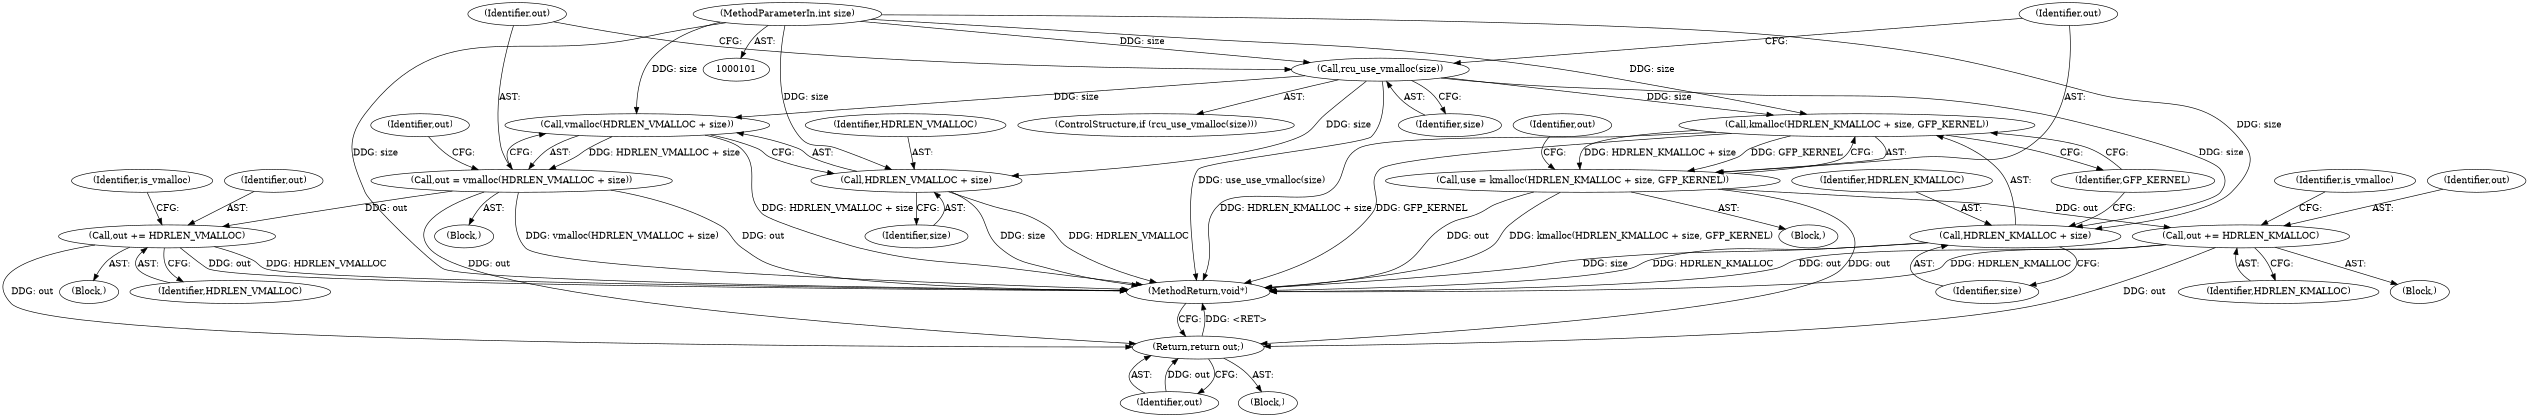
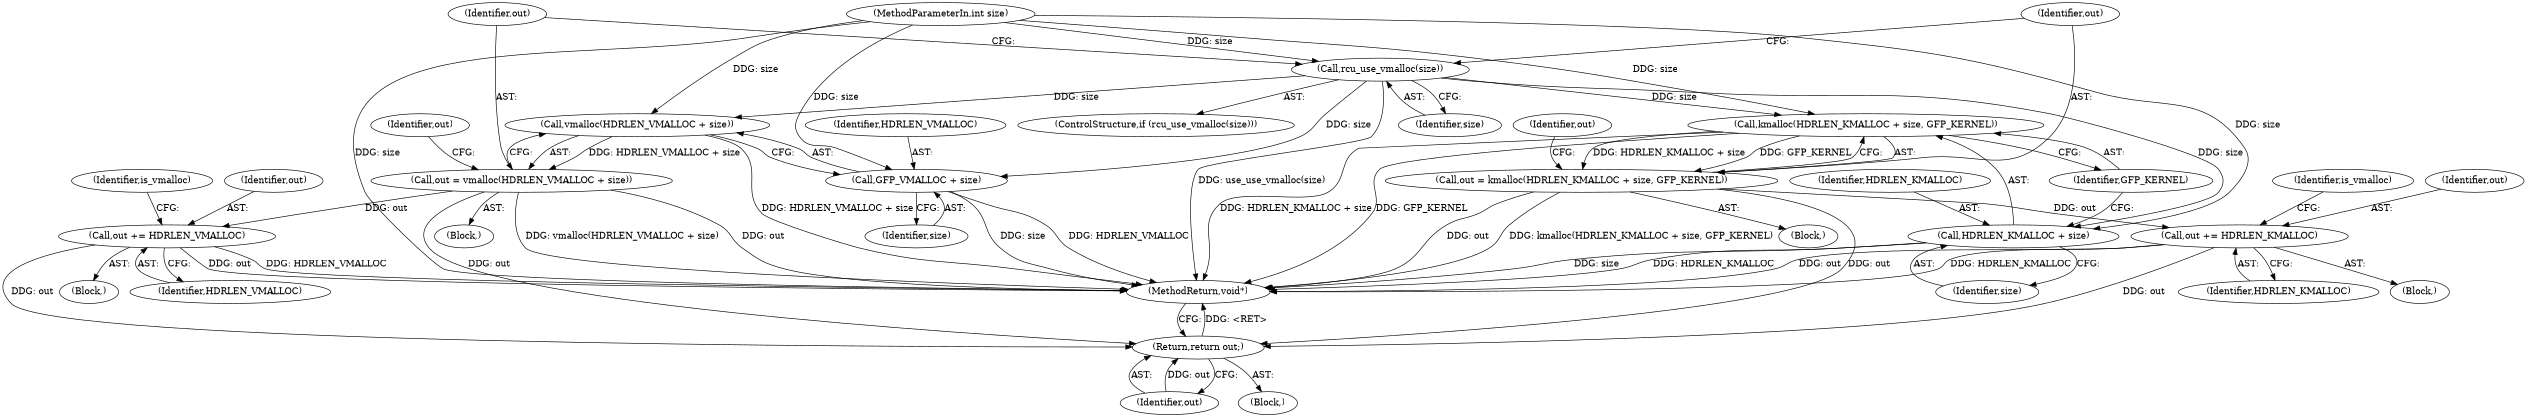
node "1000101": removed
edge "(Identifier,GFP_KERNEL)" -> "(Call,kmalloc(HDRLEN_KMALLOC + size, GFP_KERNEL))": label "CFG: " -> "AST: "
node "(Call,HDRLEN_VMALLOC + size)": label "(Call,HDRLEN_VMALLOC + size)" -> "(Call,GFP_VMALLOC + size)"
node "(Call,use = kmalloc(HDRLEN_KMALLOC + size, GFP_KERNEL))": label "(Call,use = kmalloc(HDRLEN_KMALLOC + size, GFP_KERNEL))" -> "(Call,out = kmalloc(HDRLEN_KMALLOC + size, GFP_KERNEL))"
